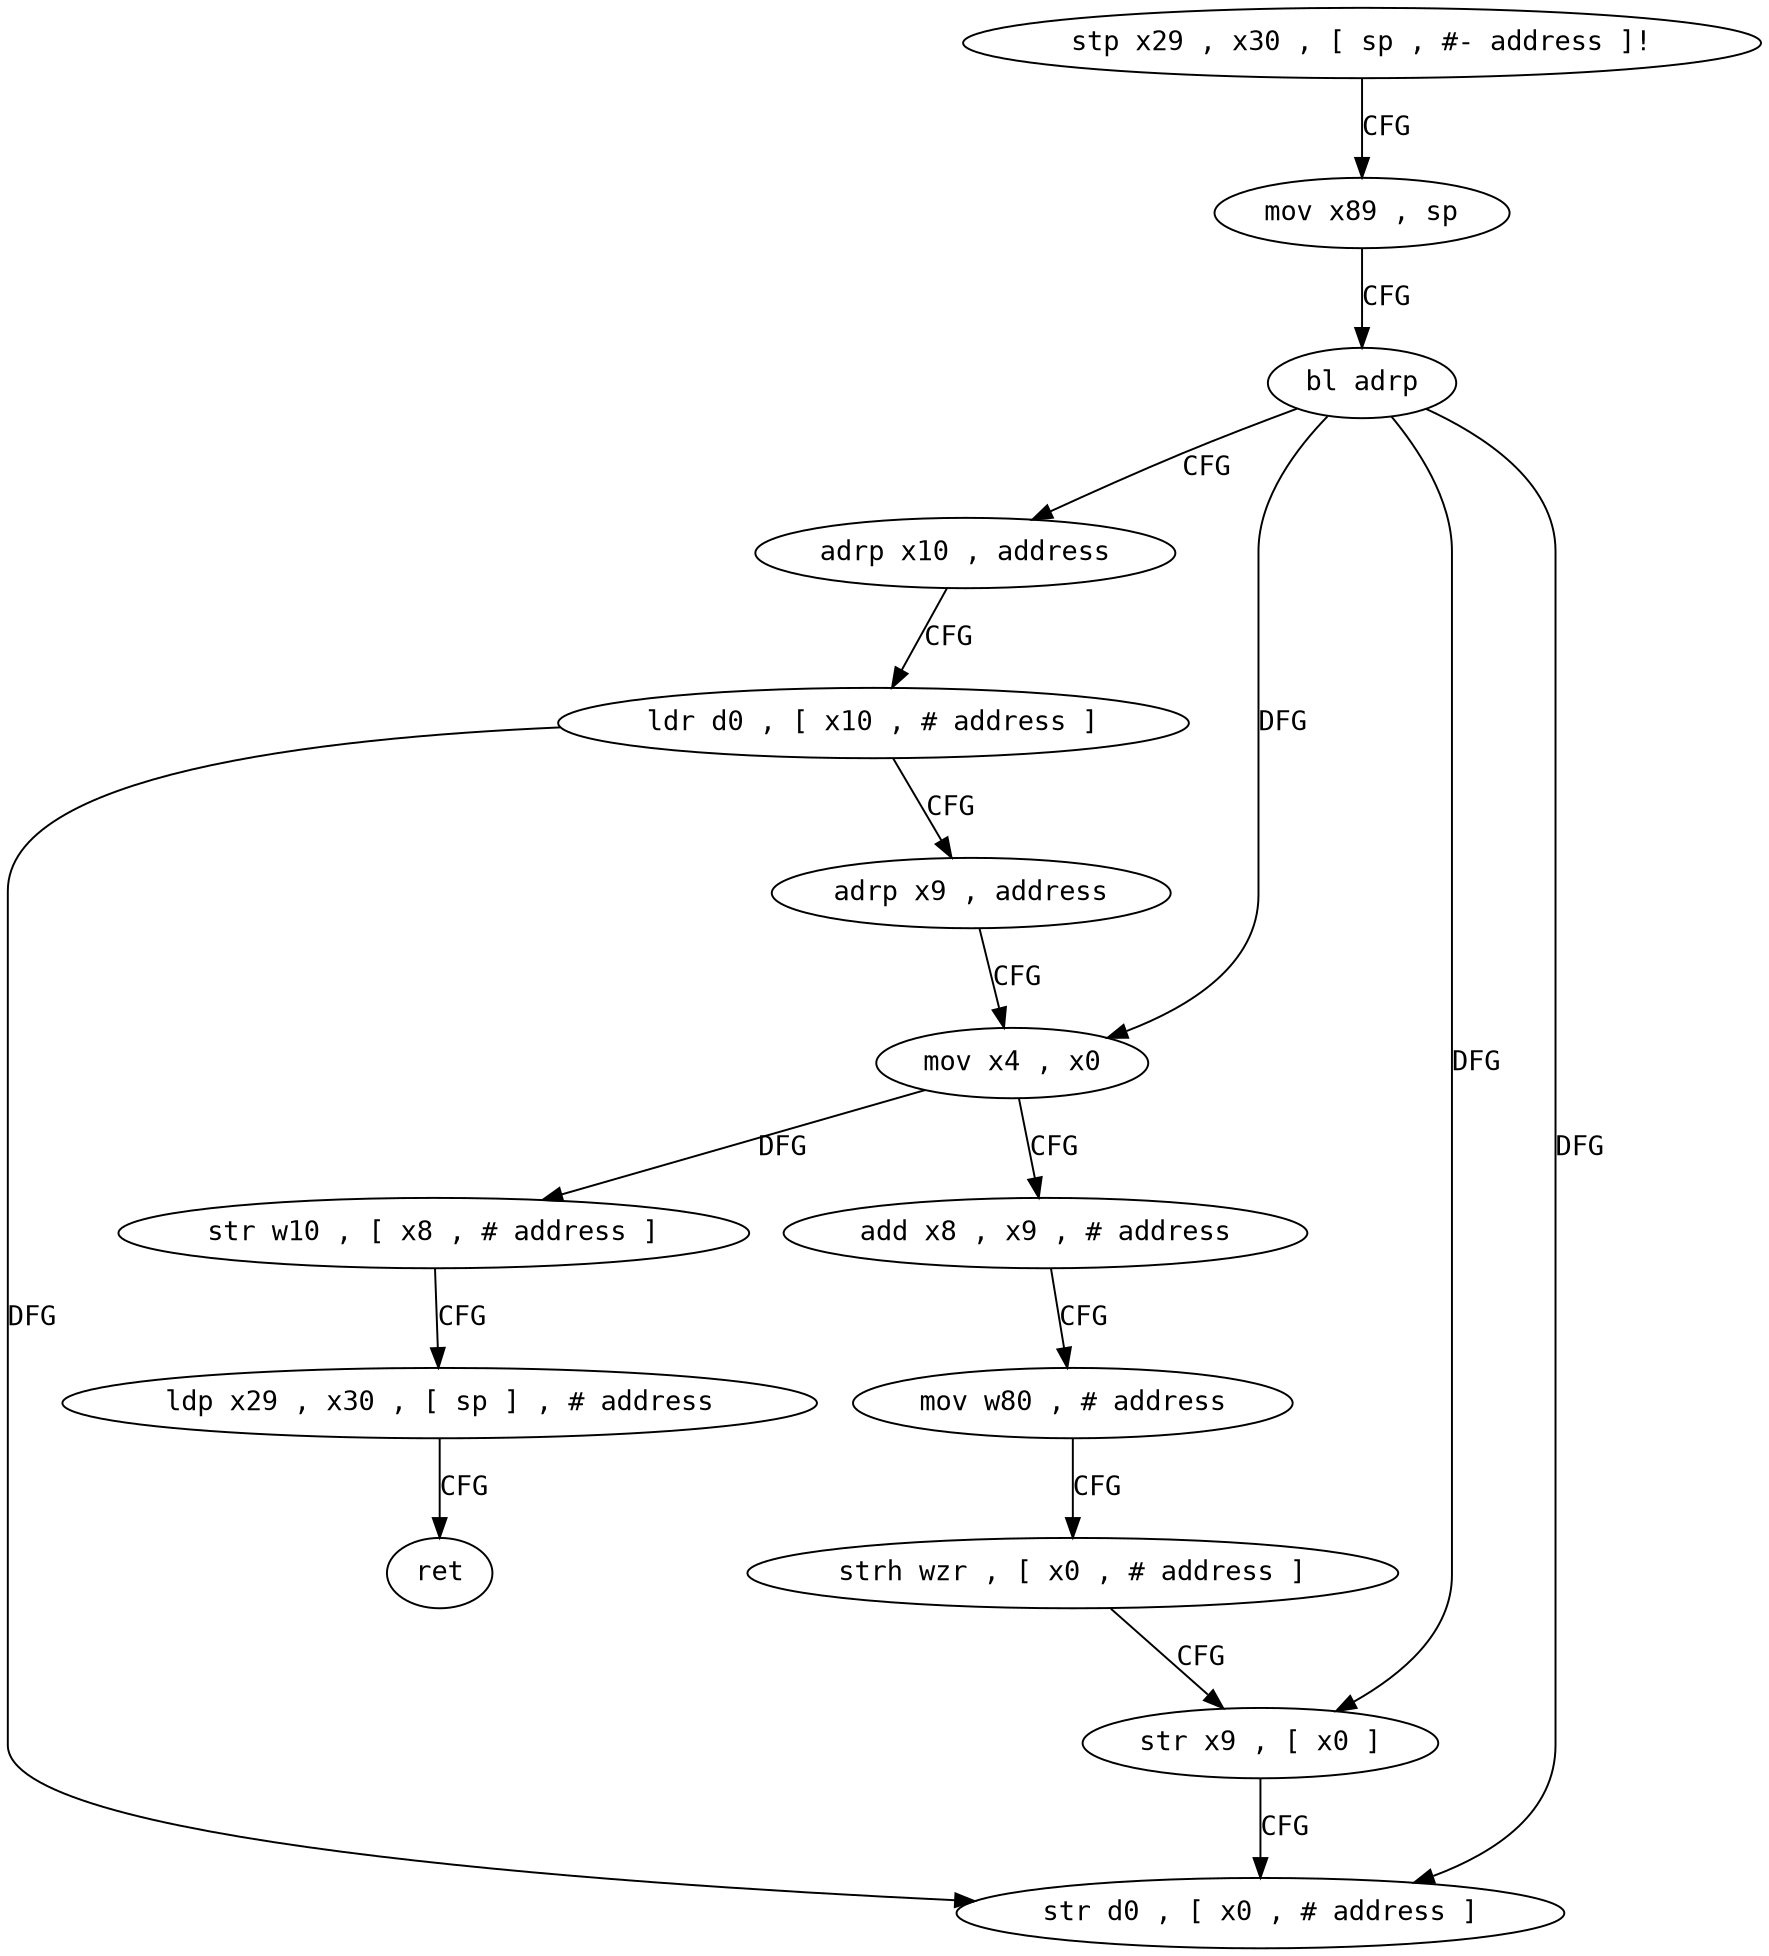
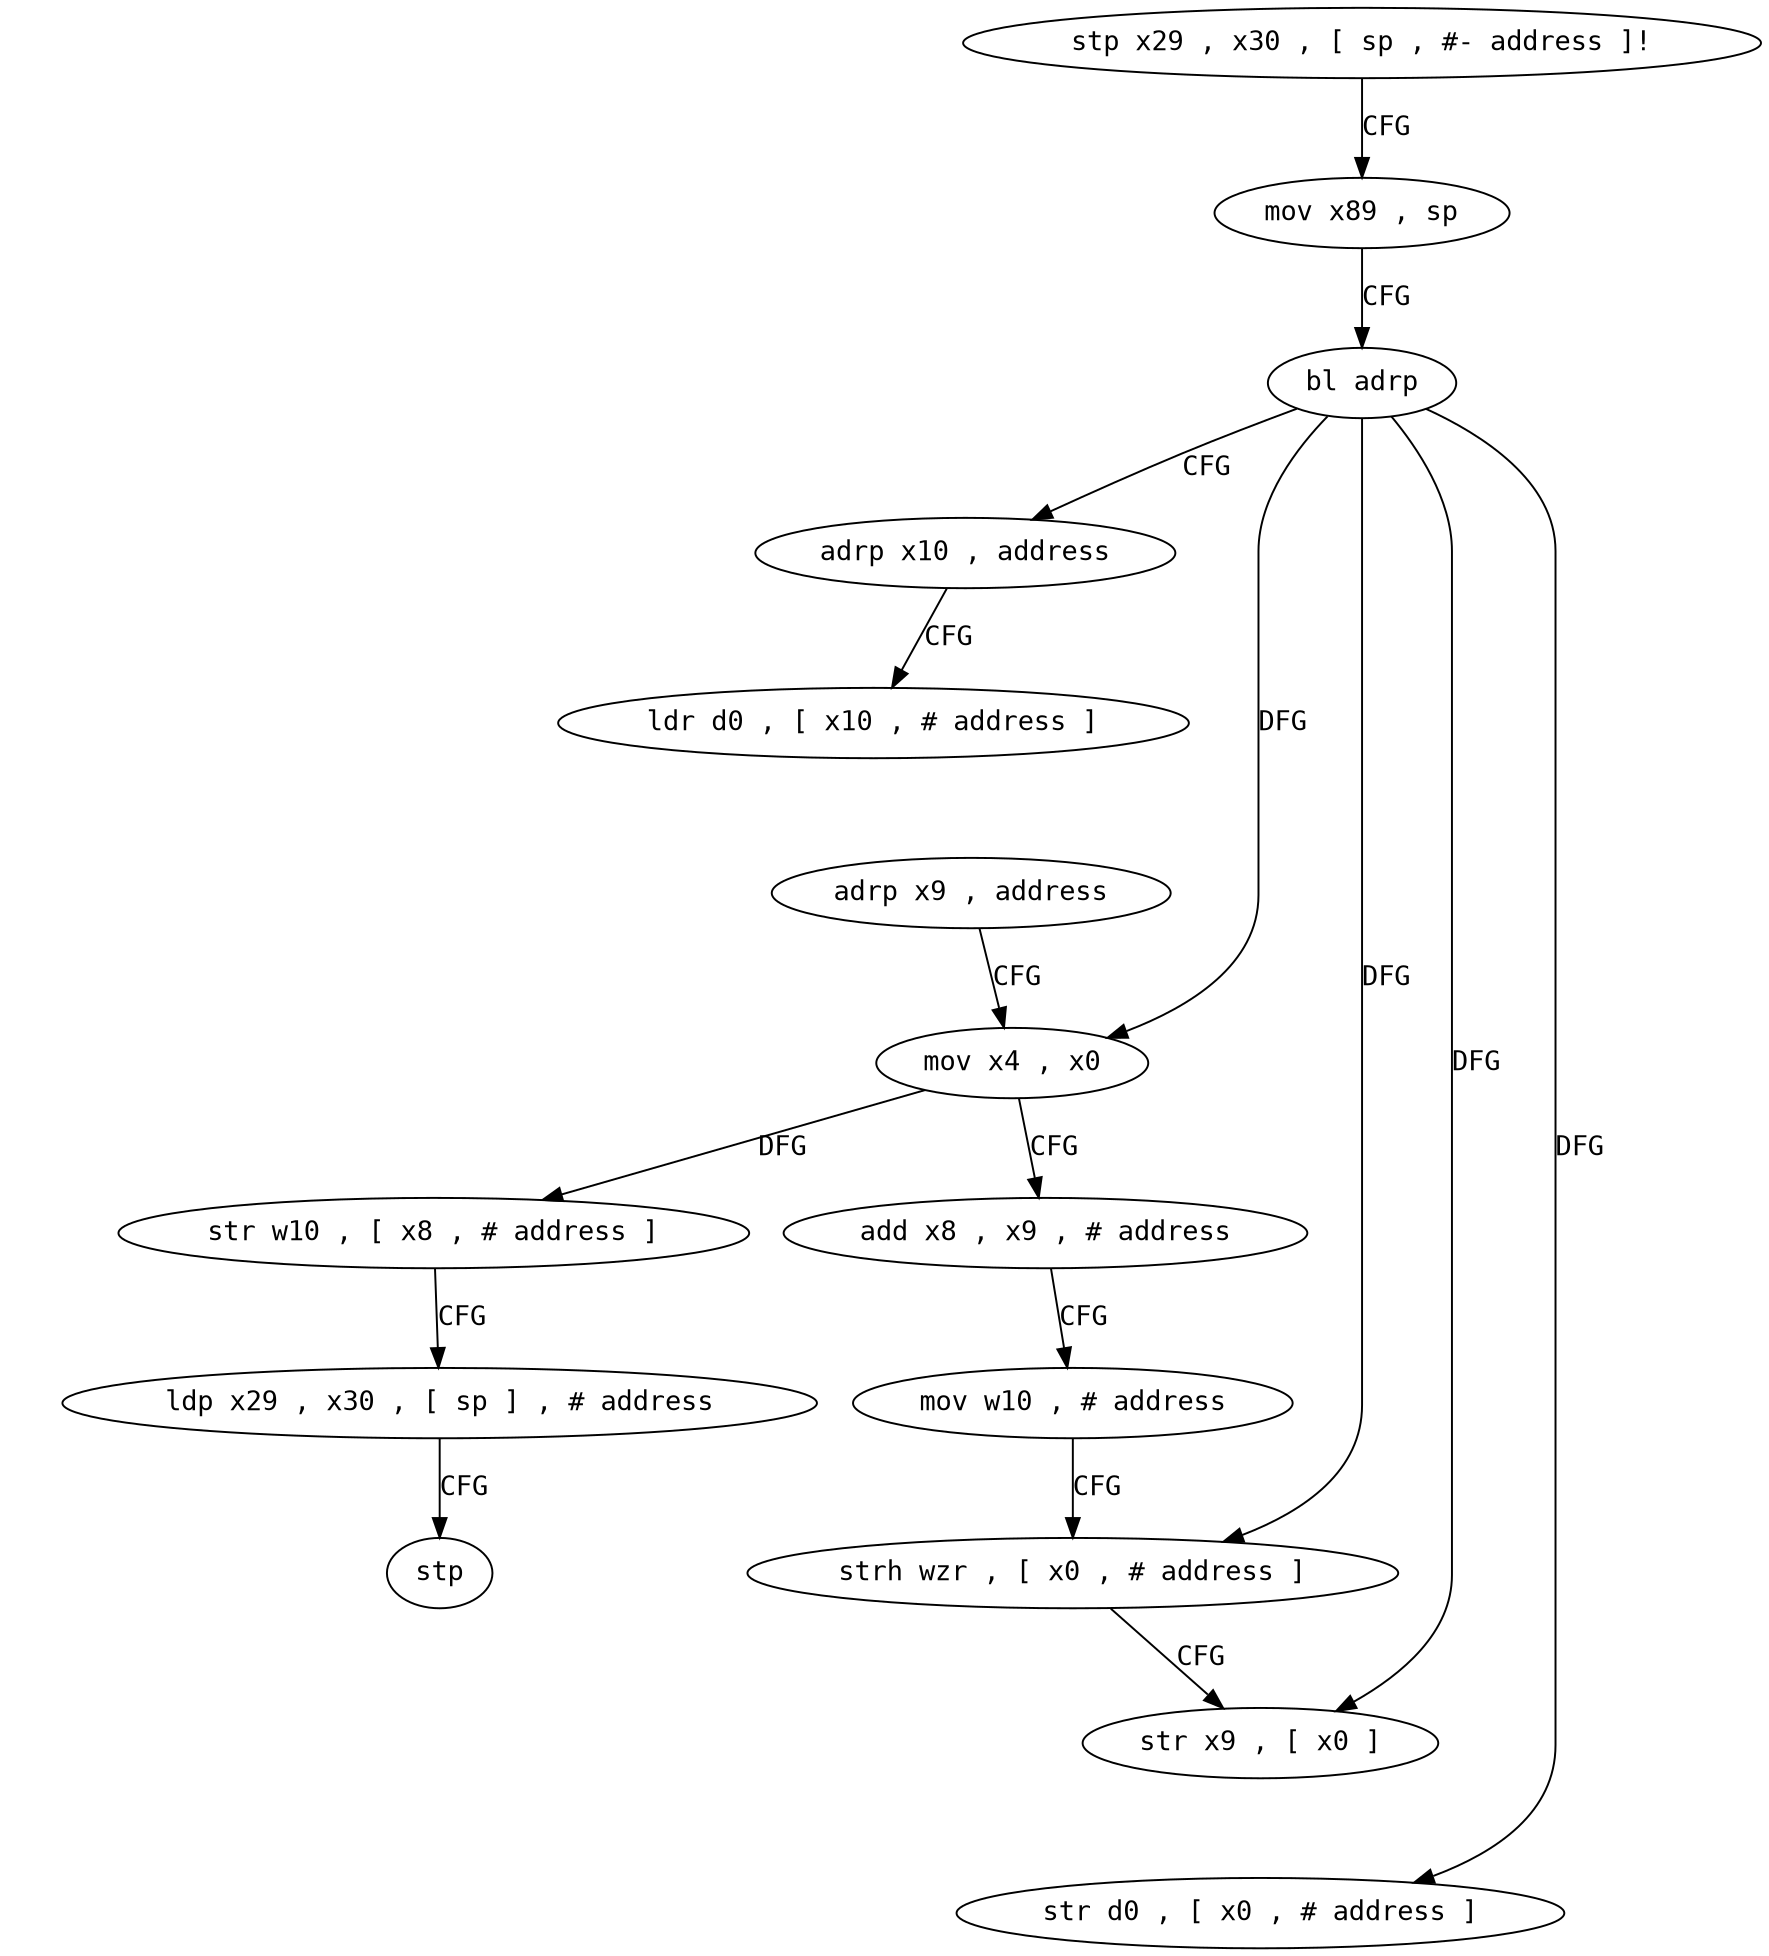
edge "ldr d0 , [ x10 , # address ]" -> "adrp x9 , address": removed, label "CFG"
edge "bl adrp" -> "strh wzr , [ x0 , # address ]": added, label "DFG"
node "mov w80 , # address": label "mov w80 , # address" -> "mov w10 , # address"
edge "ldr d0 , [ x10 , # address ]" -> "str d0 , [ x0 , # address ]": removed, label "DFG"
node "ret": label "ret" -> "stp"
edge "str x9 , [ x0 ]" -> "str d0 , [ x0 , # address ]": removed, label "CFG"
